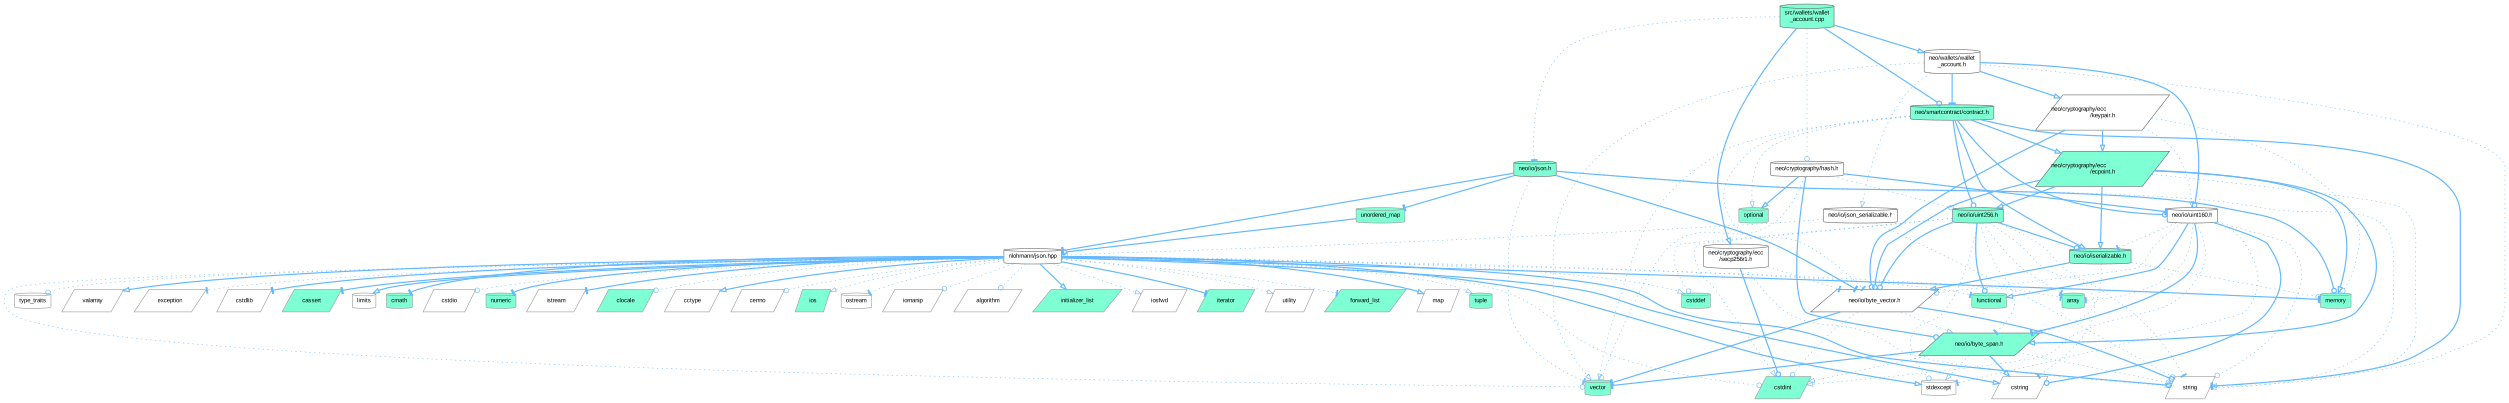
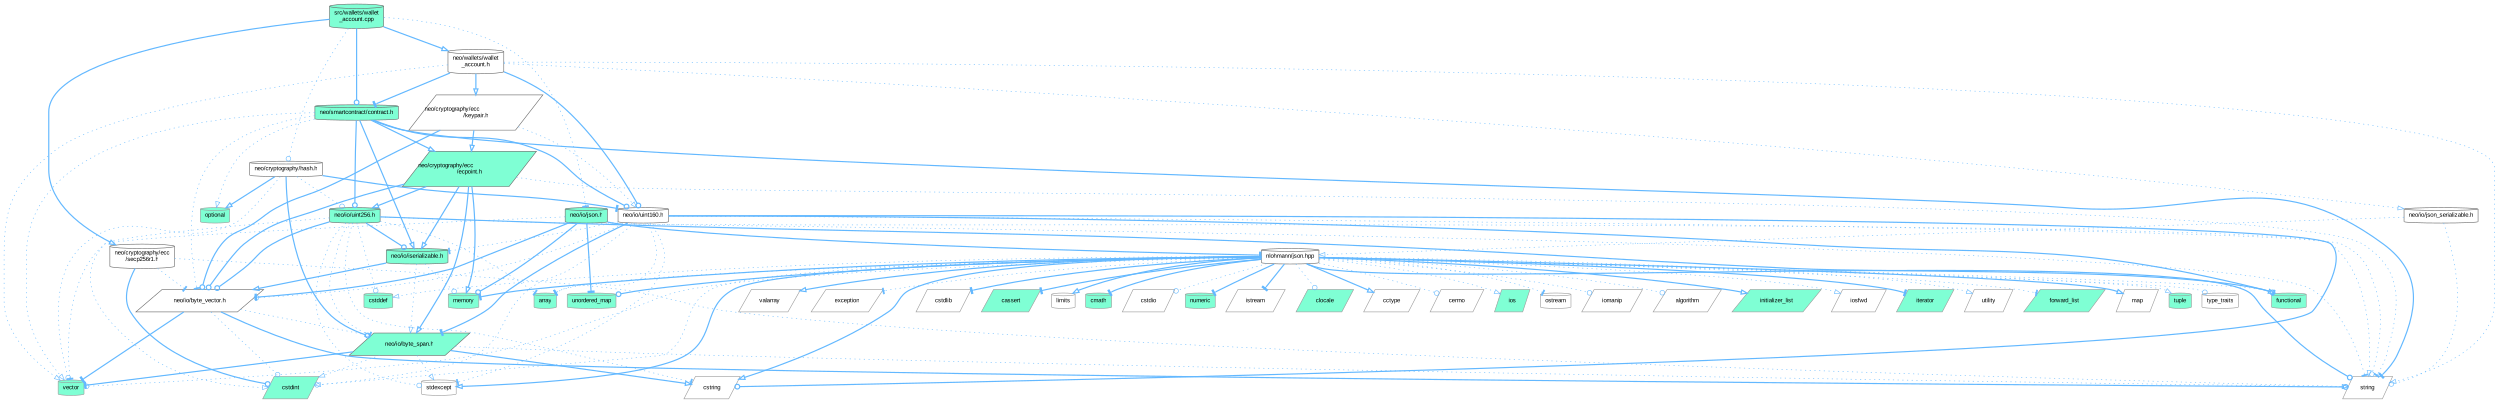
edge "neo/cryptography/ecc /keypair.h" -> "memory": removed
edge "unordered_map" -> "nlohmann/json.hpp": reversed
